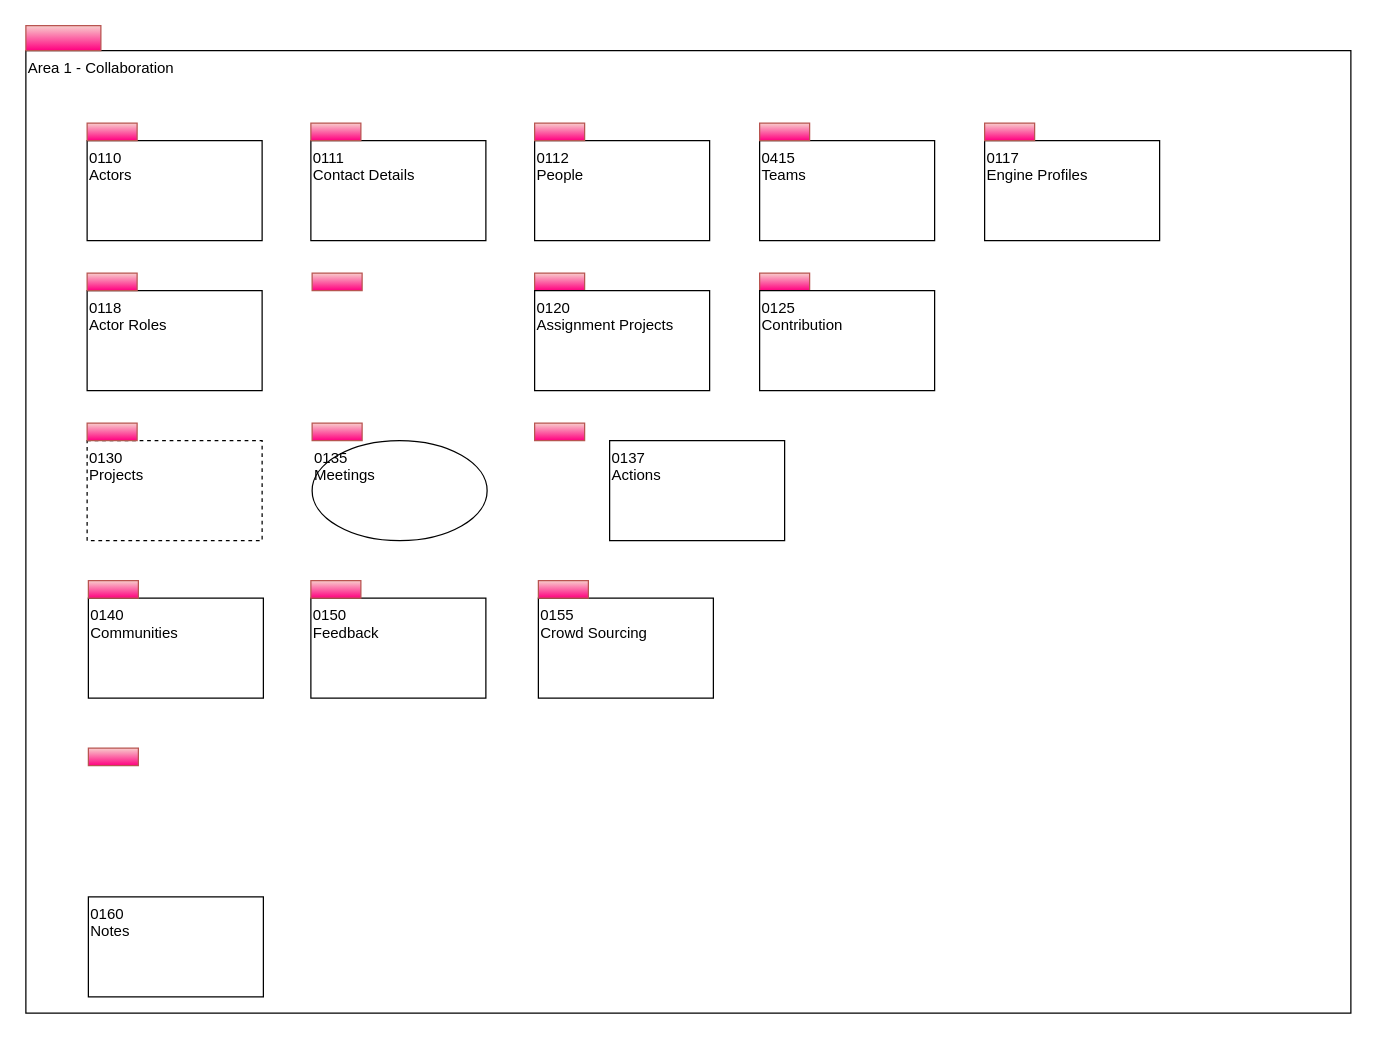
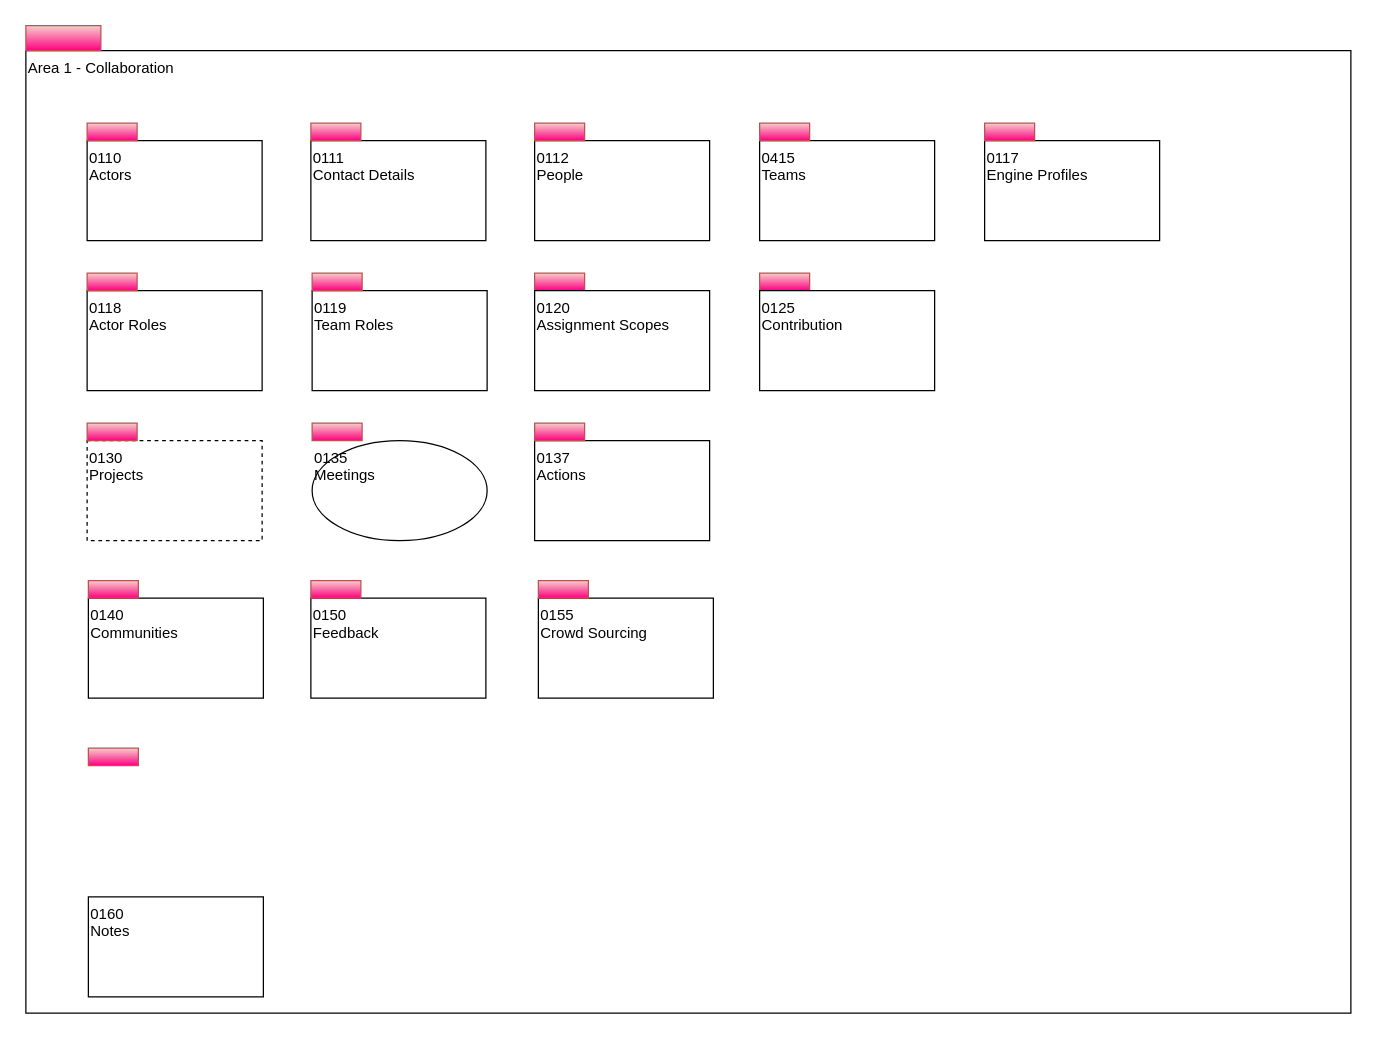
node "0120 Assignment Projects": label "0120 Assignment Projects" -> "0120 Assignment Scopes"
node "0119 Team Roles": added
node "0137 Actions": moved (697, 491) -> (622, 491)
